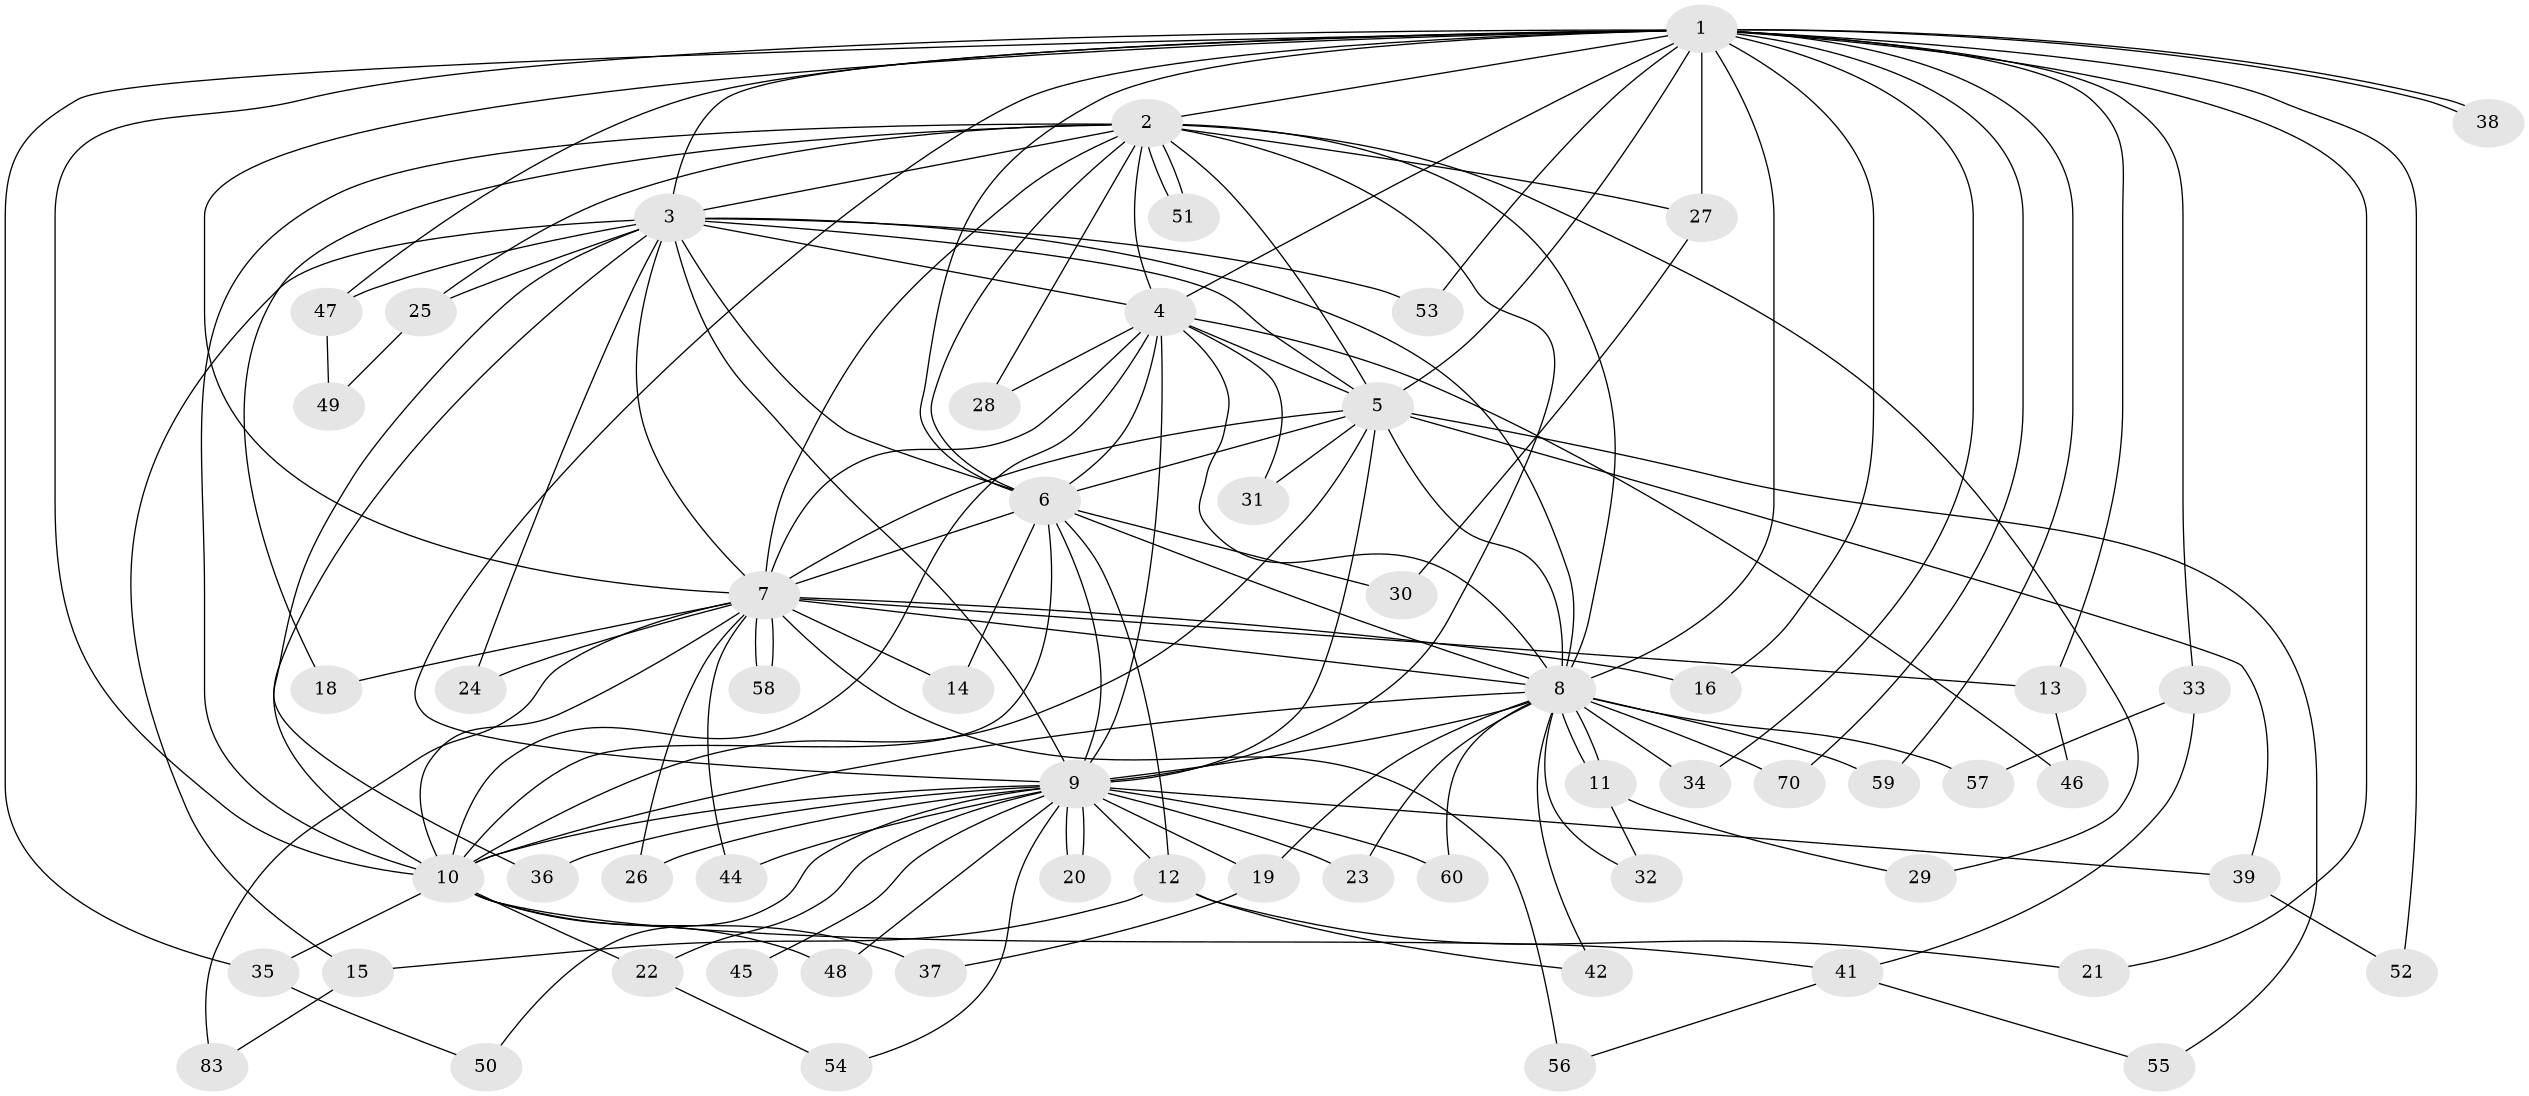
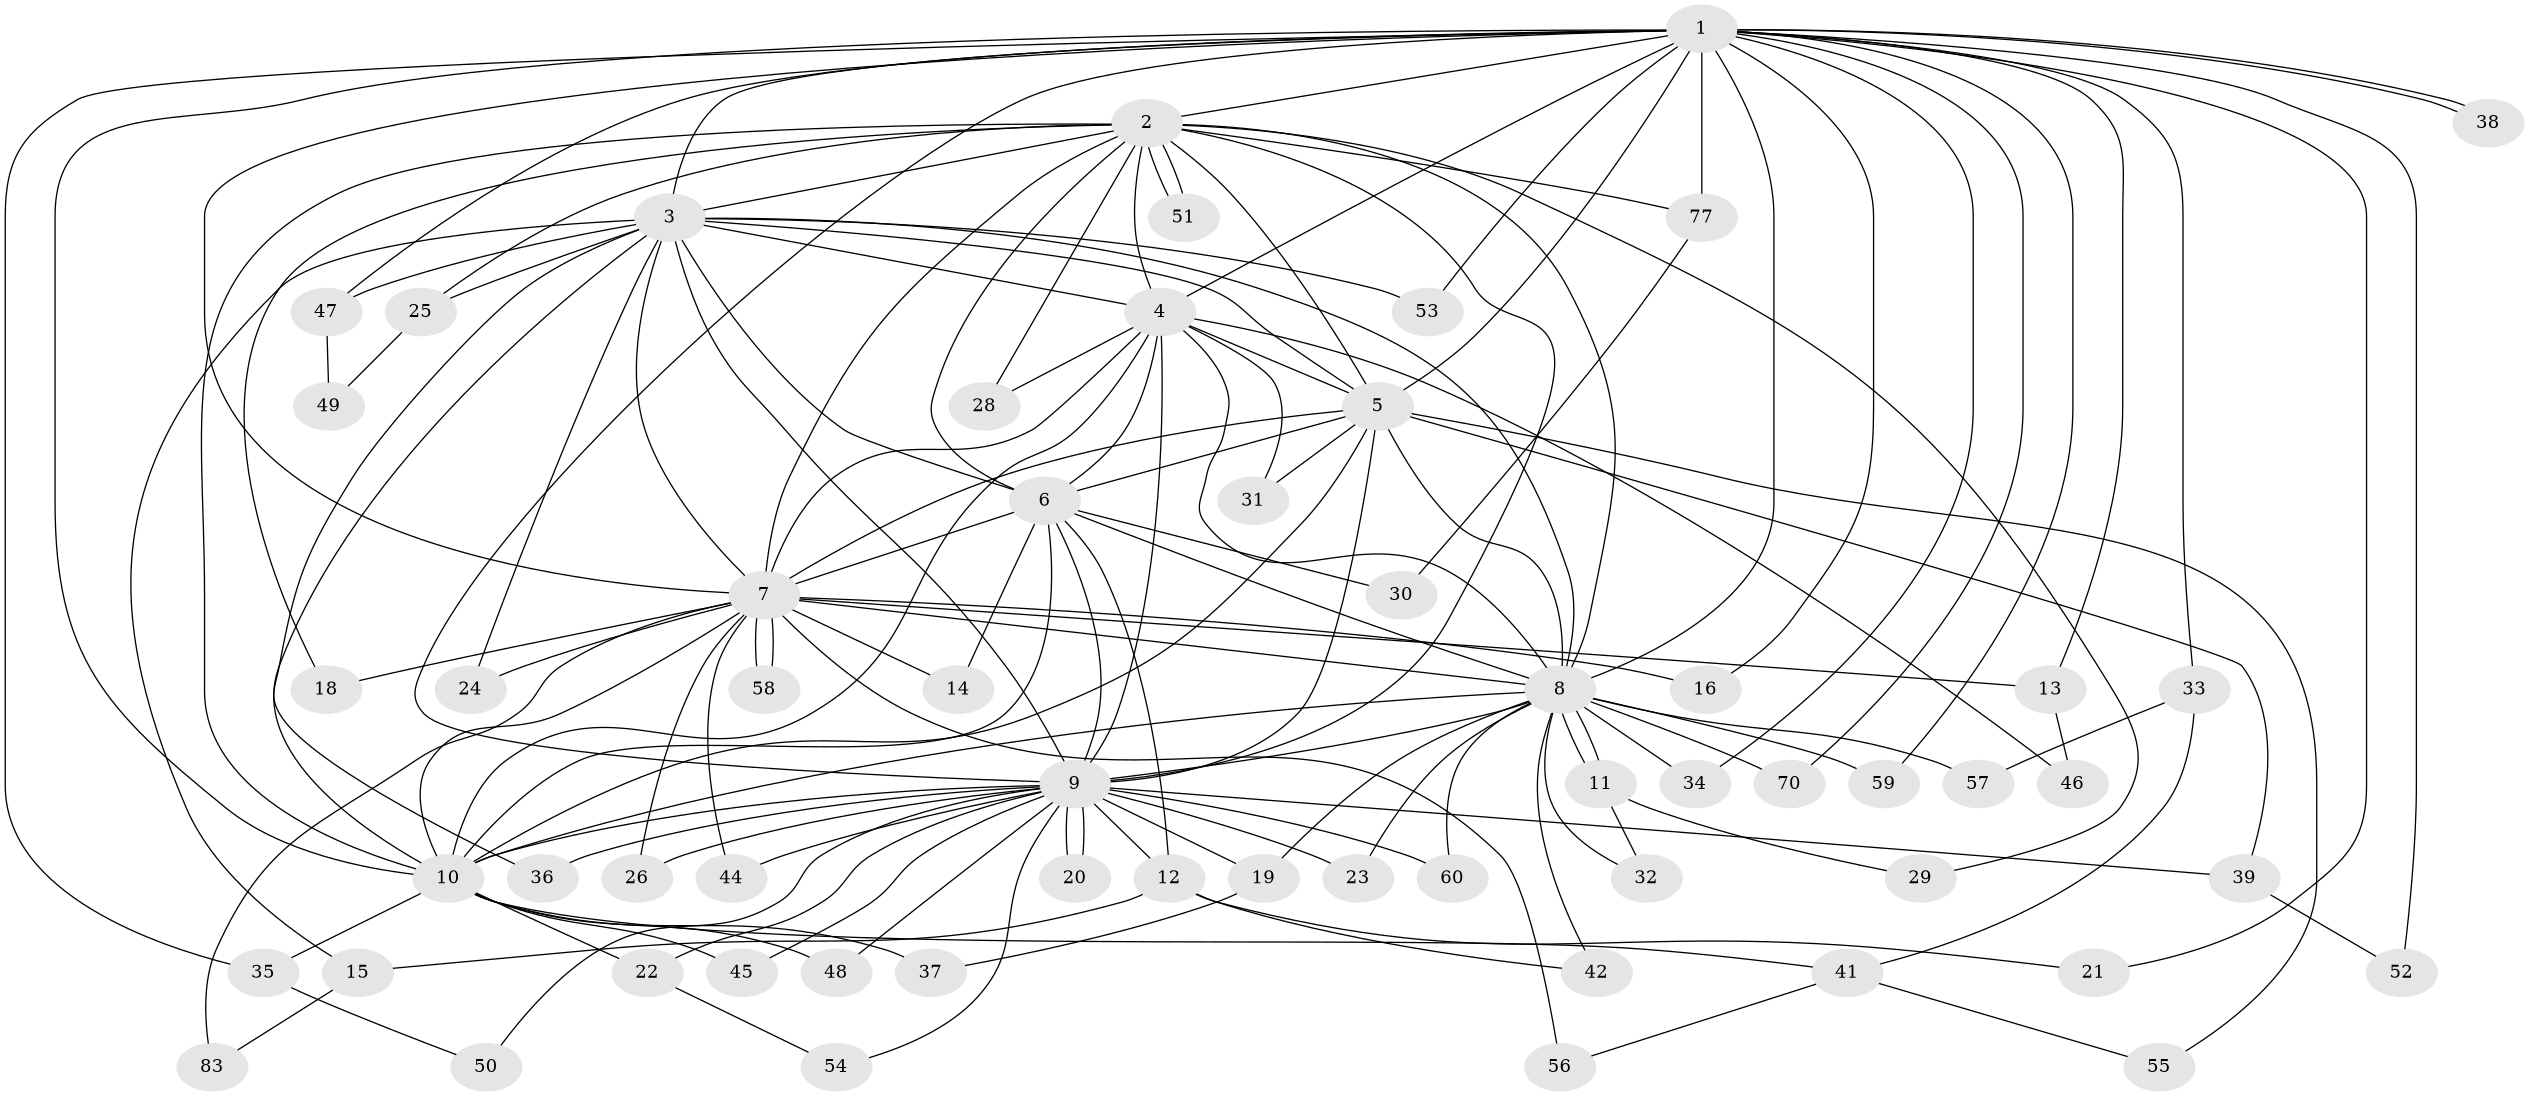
edge "1" -- "6": removed
node "27": label "27" -> "77"
edge "10" -- "45": added
